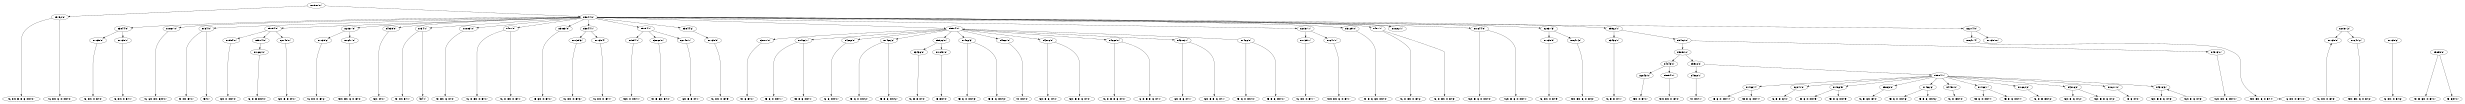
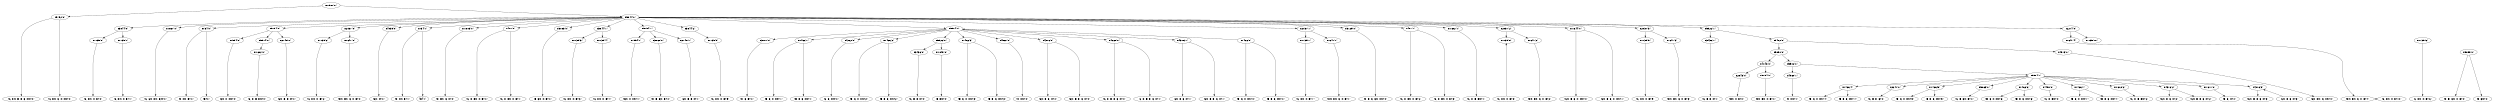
edge "L5844(0)" -> "L2037(2)": added
node "[C  D  E  Fis](1)": added
